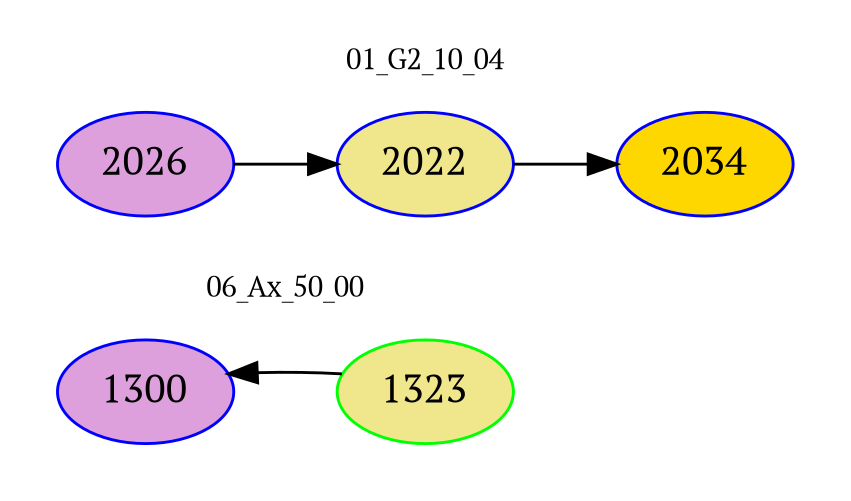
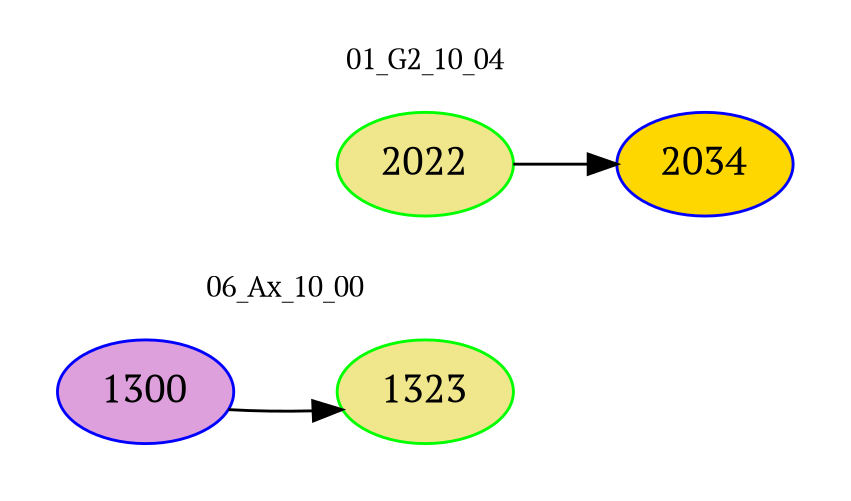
node "2026": removed
node "2022": color blue -> green
cluster "06_Ax_50_00": label "06_Ax_50_00" -> "06_Ax_10_00"
edge "1323" -> "1300": reversed
